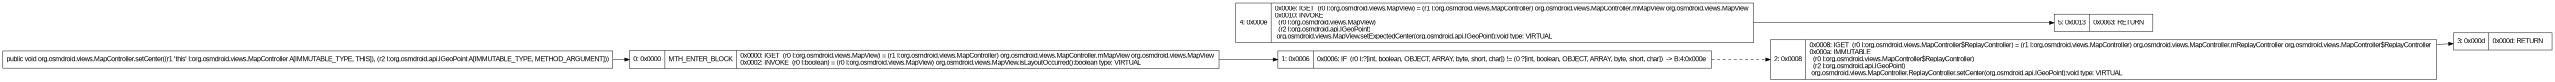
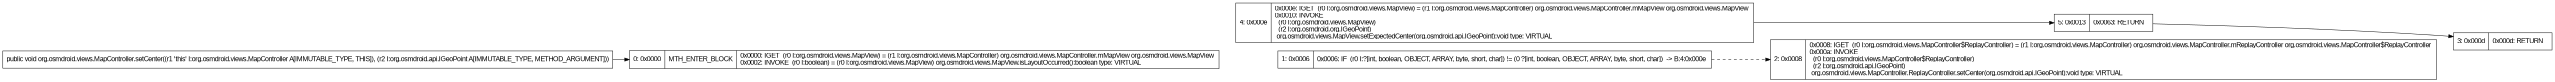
node "4: 0x000e": text "(r2 I:org.osmdroid.api.IGeoPoint)" -> "(r2 I:org.osmdroid.org.IGeoPoint)"
edge "2: 0x0008" -> "3: 0x000d": now "5: 0x0013" -> "3: 0x000d"
node "2: 0x0008": text "0x000a: IMMUTABLE" -> "0x000a: INVOKE"
edge "0: 0x0000" -> "1: 0x0006": removed
